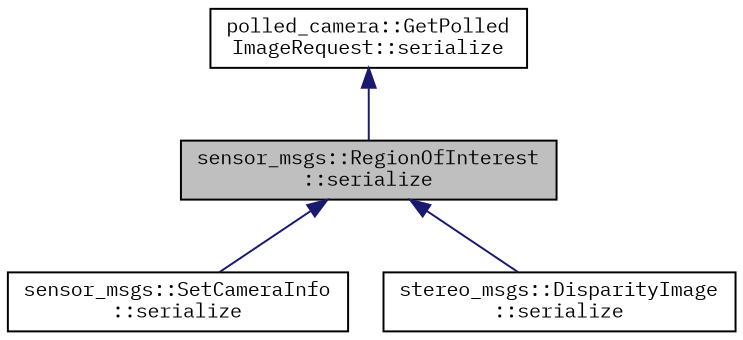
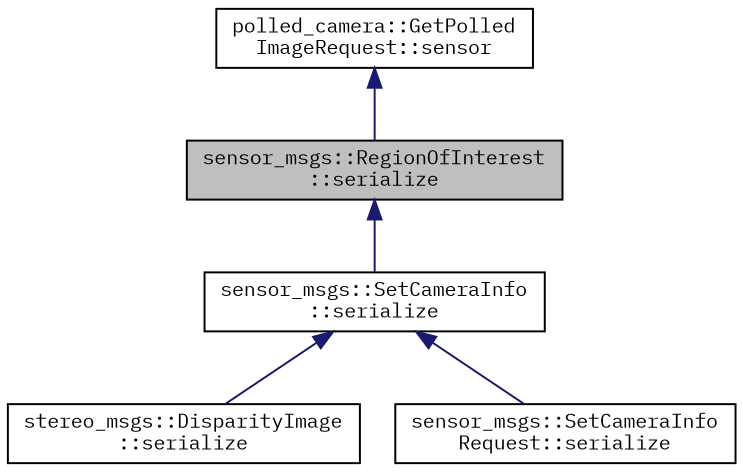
node "polled_camera::GetPolled ImageRequest::serialize": label "polled_camera::GetPolled ImageRequest::serialize" -> "polled_camera::GetPolled ImageRequest::sensor"
edge "stereo_msgs::DisparityImage ::serialize" -> "sensor_msgs::RegionOfInterest ::serialize": now "stereo_msgs::DisparityImage ::serialize" -> "sensor_msgs::SetCameraInfo ::serialize"
node "sensor_msgs::SetCameraInfo Request::serialize": added
